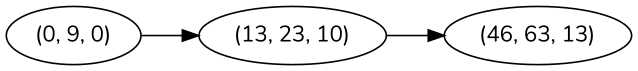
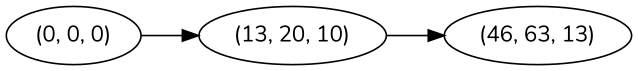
node "(0, 9, 0)": label "(0, 9, 0)" -> "(0, 0, 0)"
node "(13, 23, 10)": label "(13, 23, 10)" -> "(13, 20, 10)"
